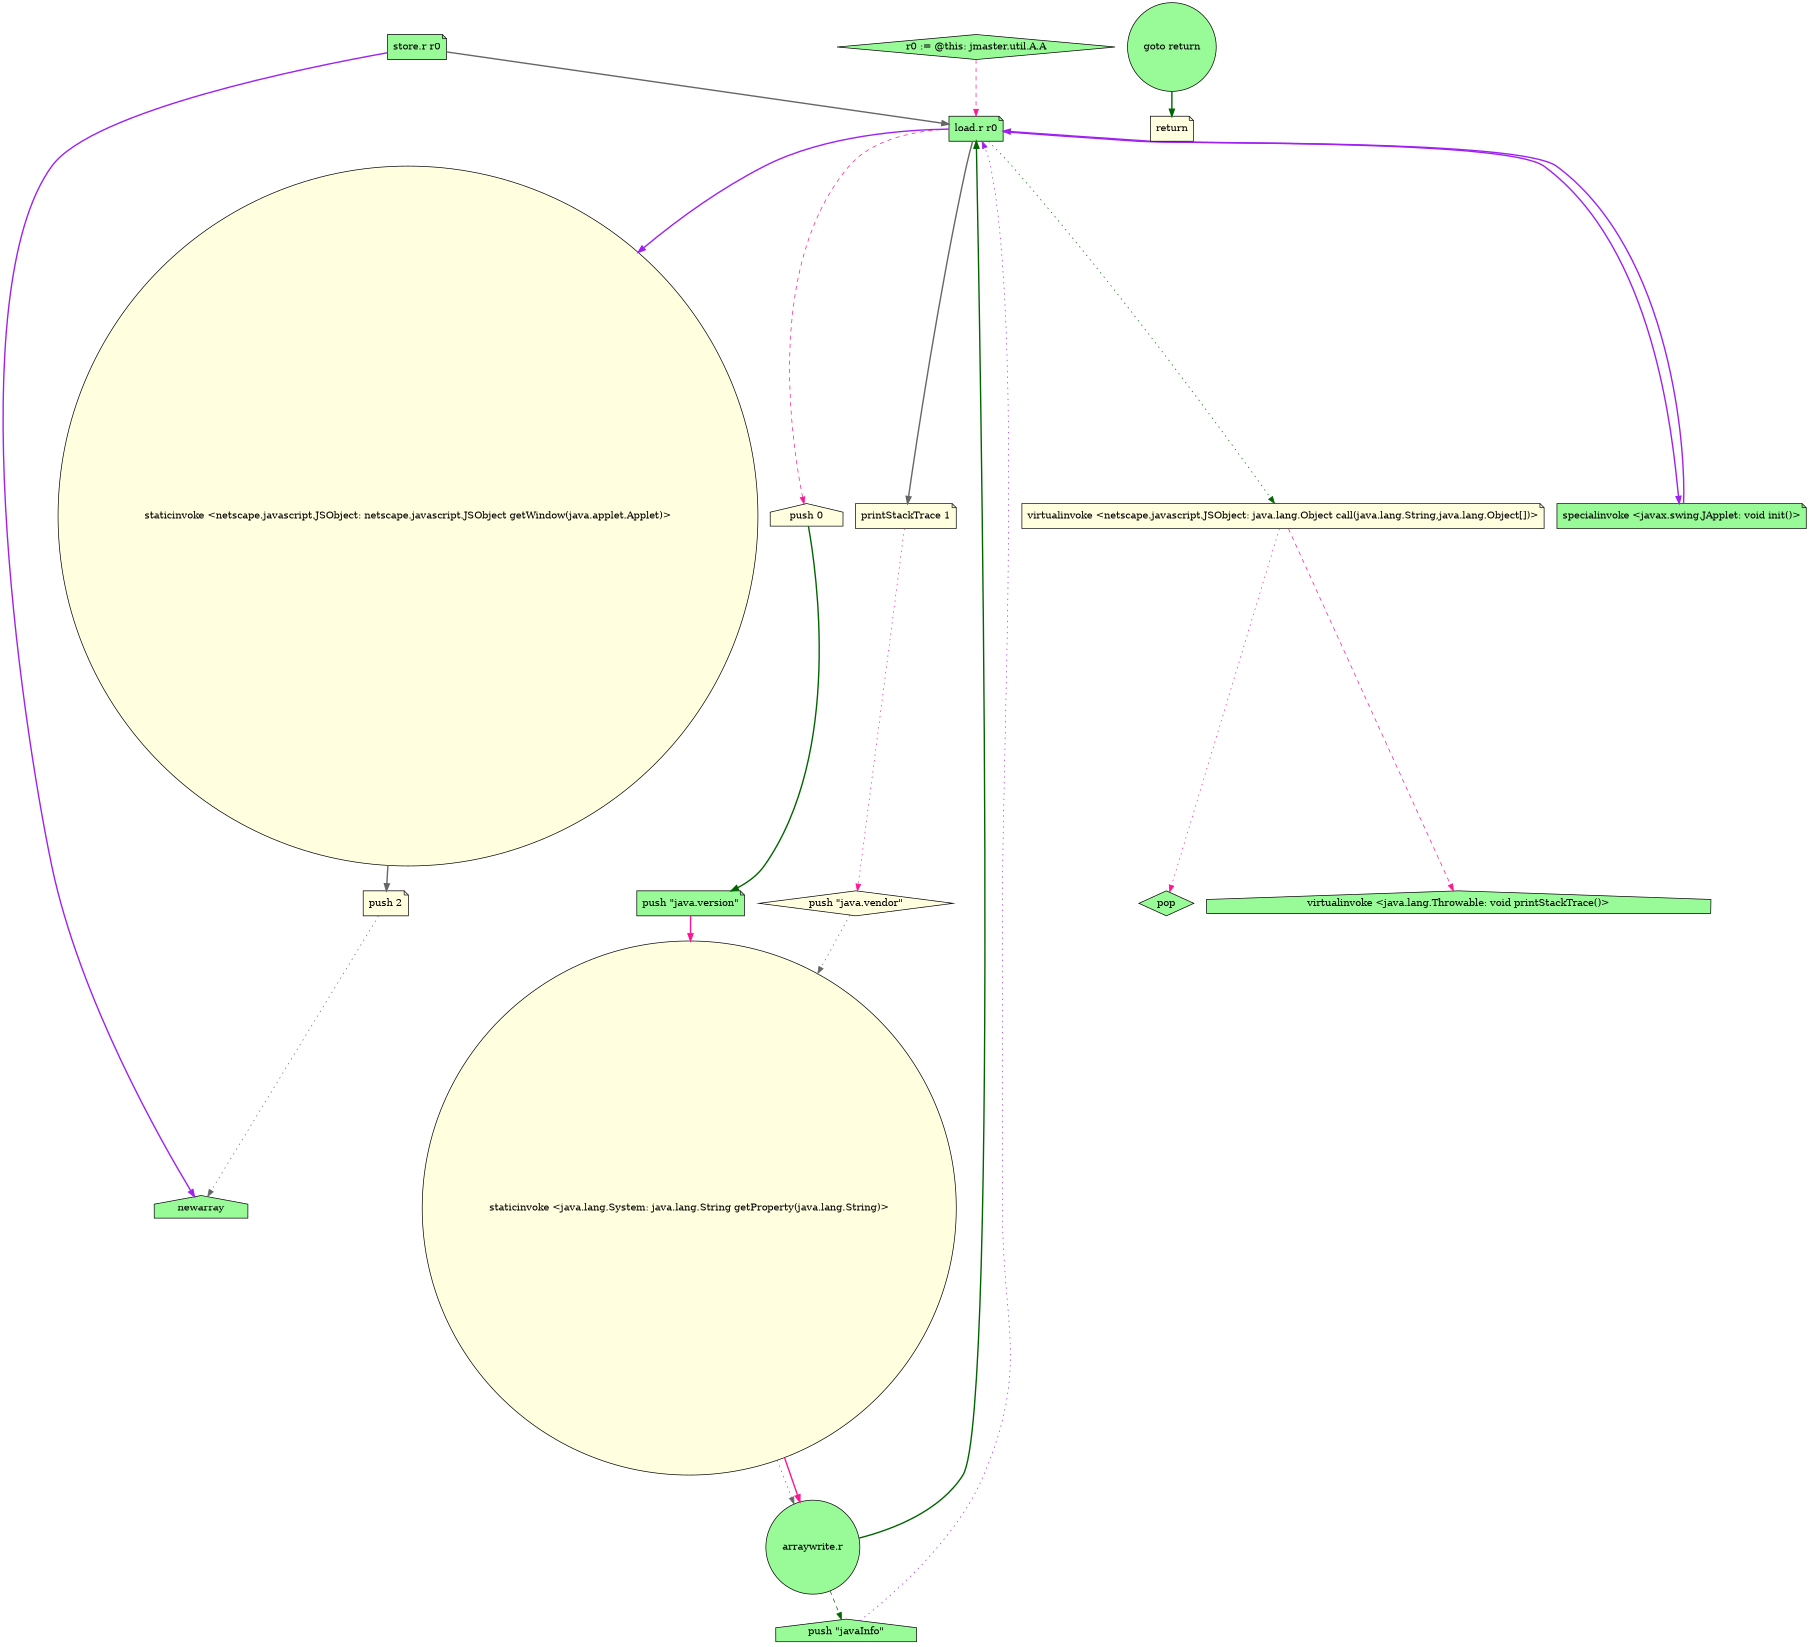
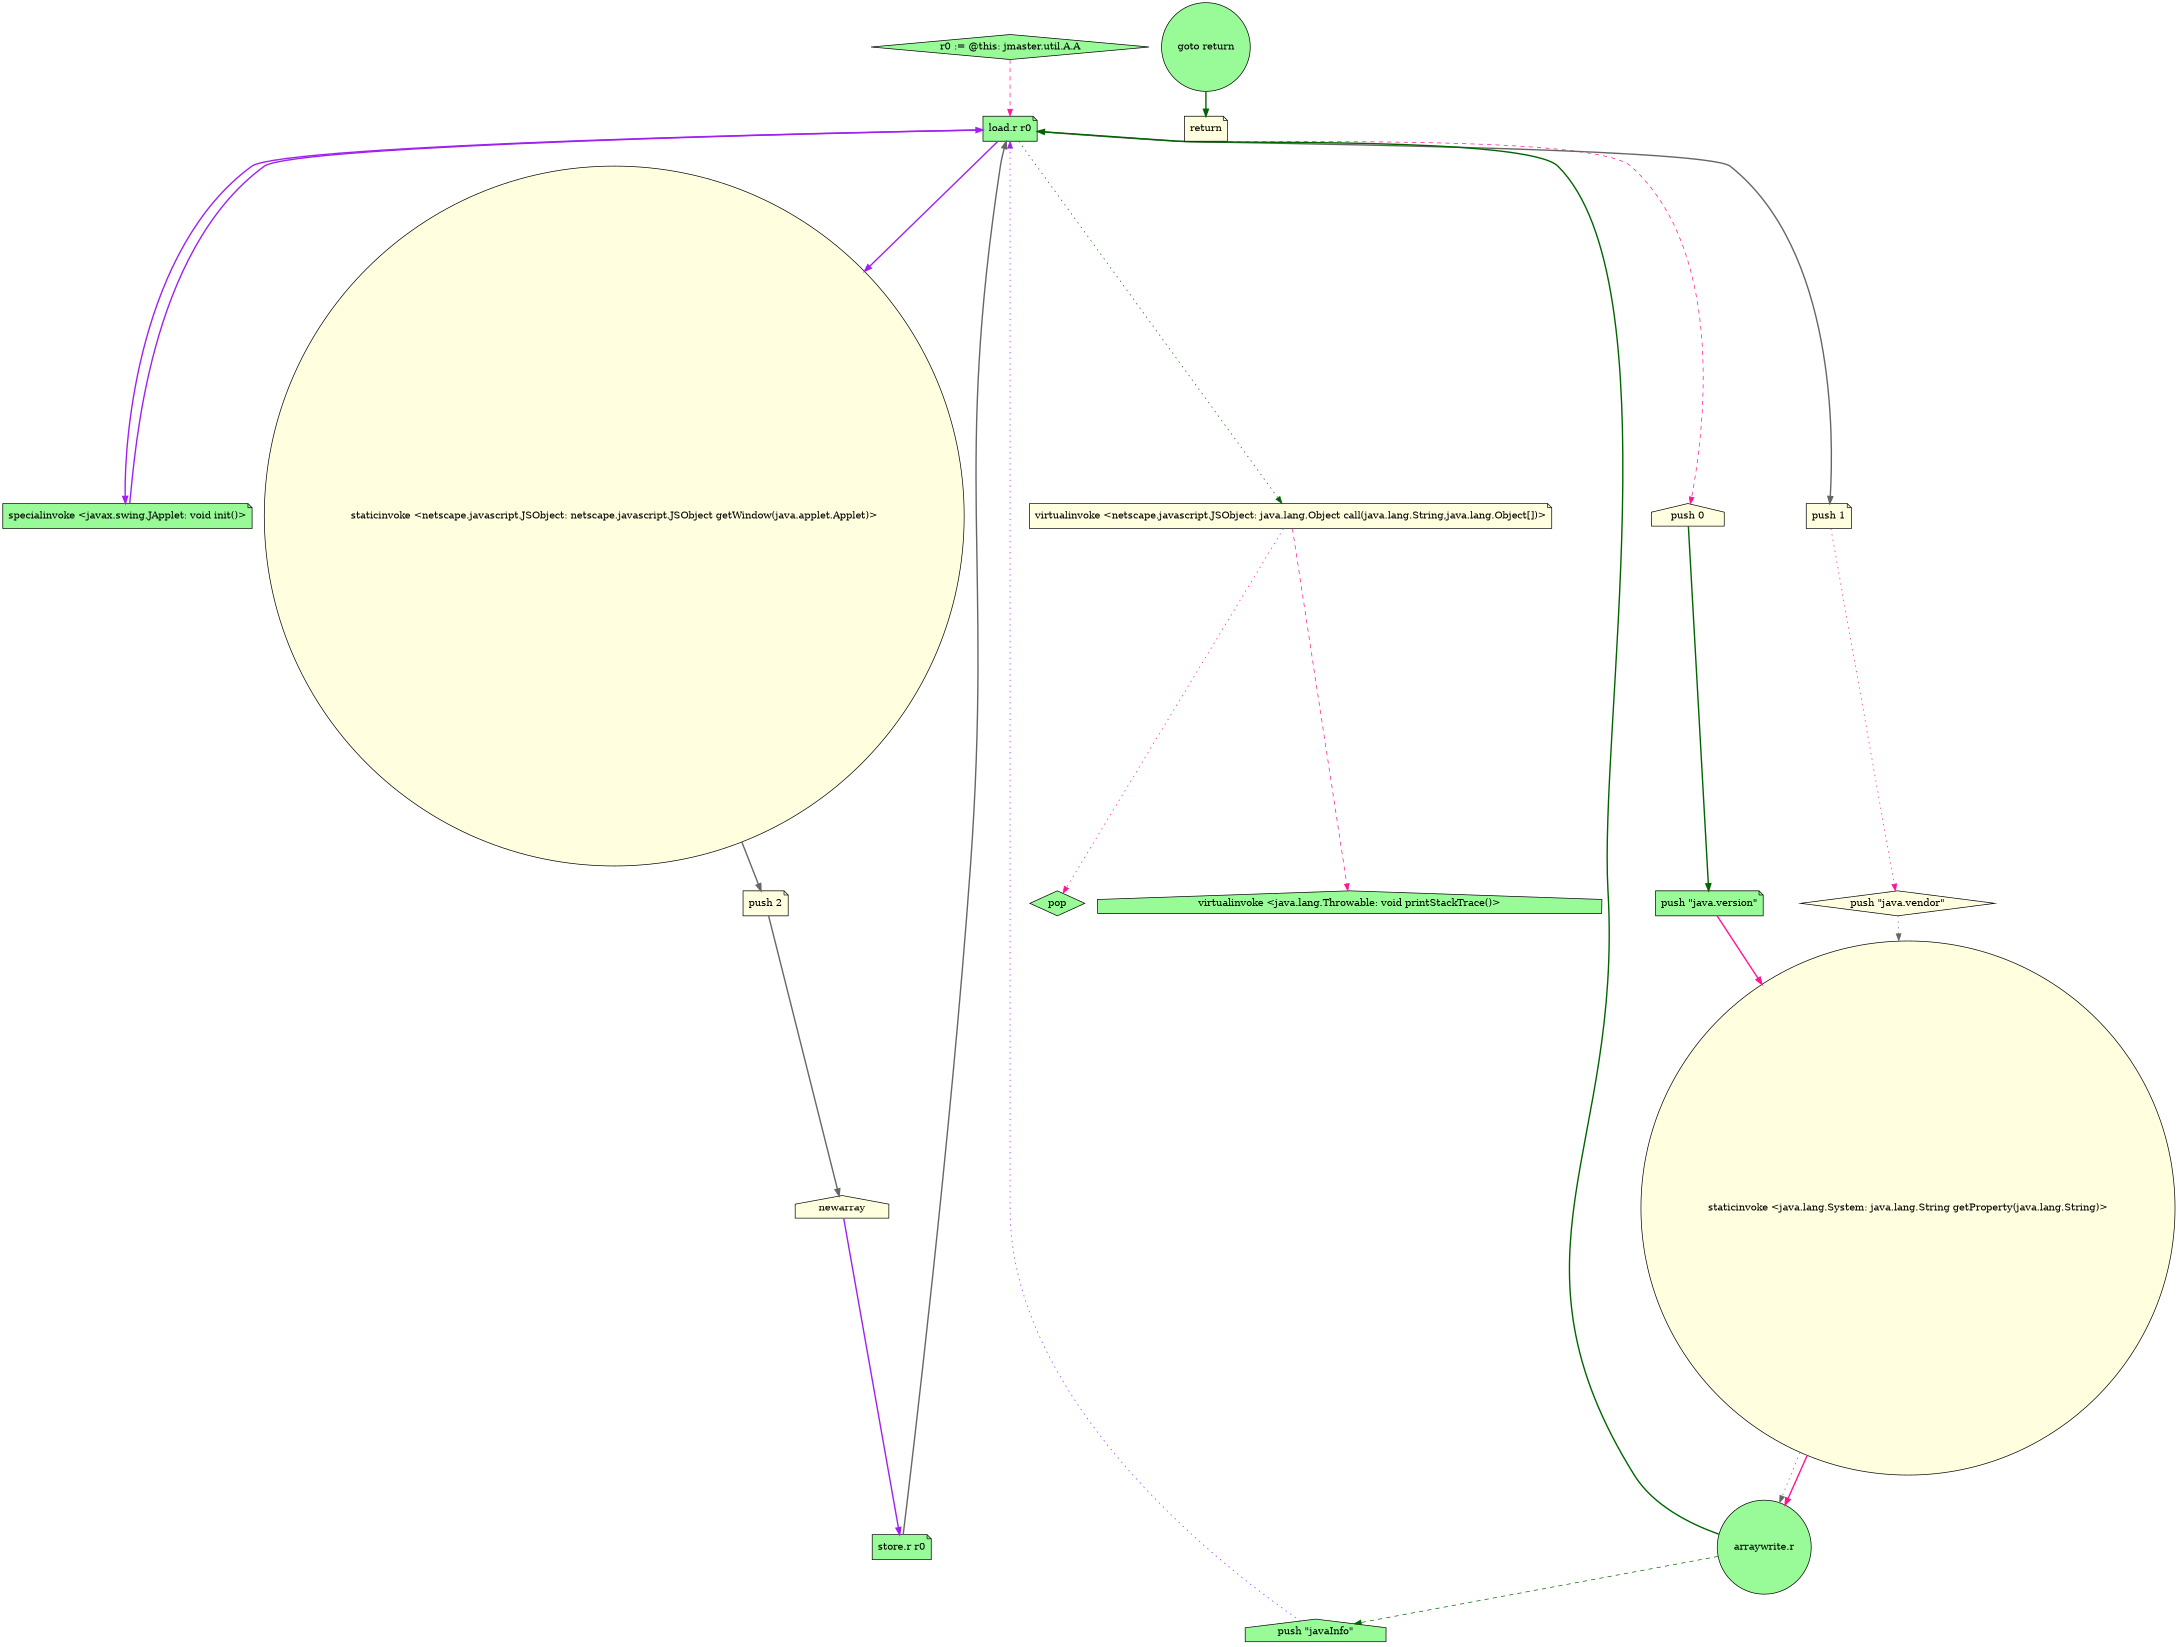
edge "store.r r0" -> "newarray": reversed
node "printStackTrace 1": label "printStackTrace 1" -> "push 1"
edge "push 2" -> "newarray": style dotted -> bold
node "newarray": fillcolor palegreen -> lightyellow
